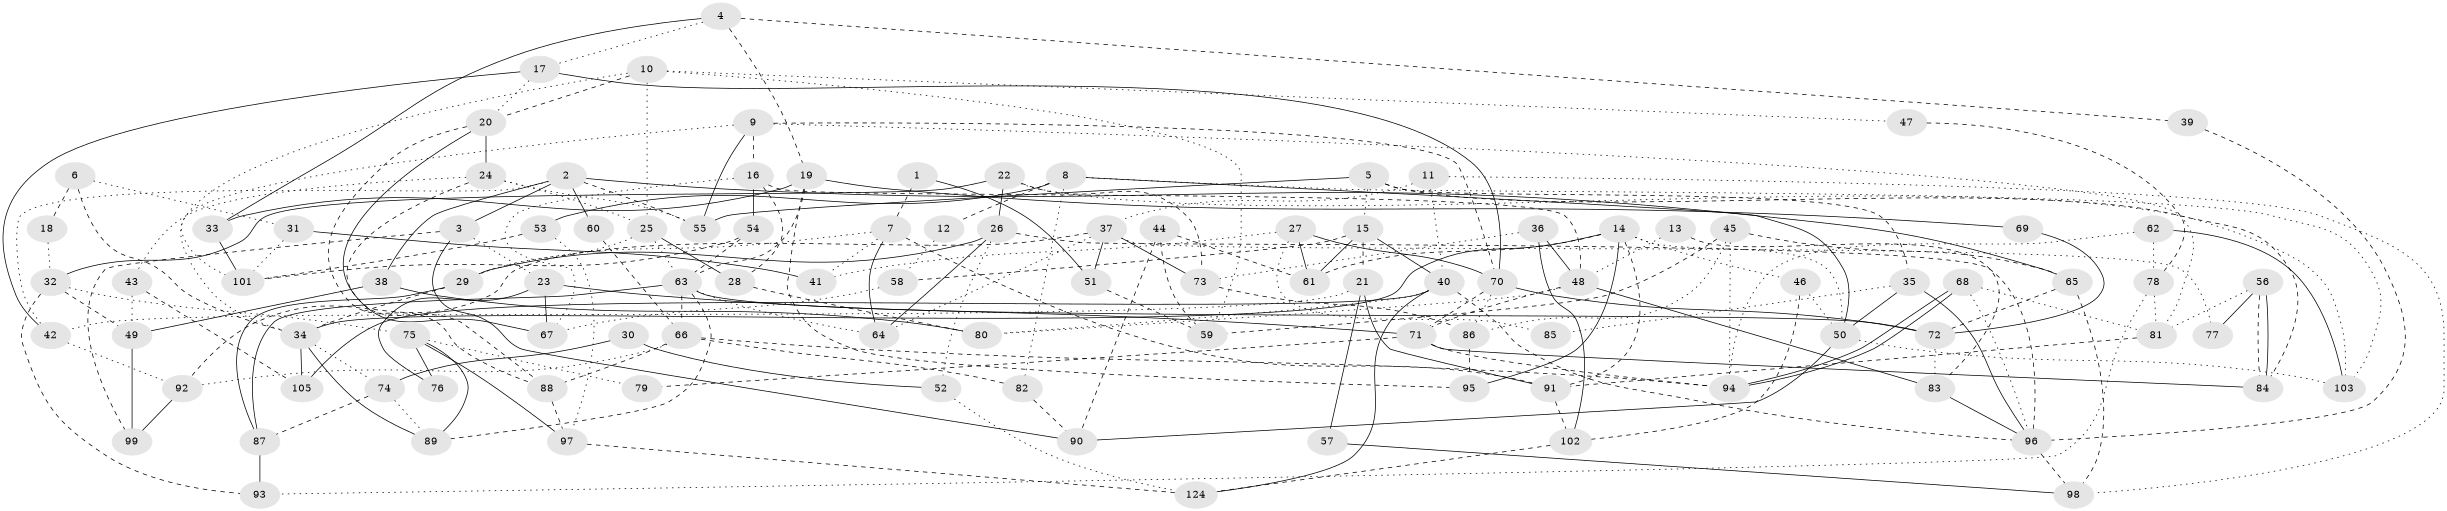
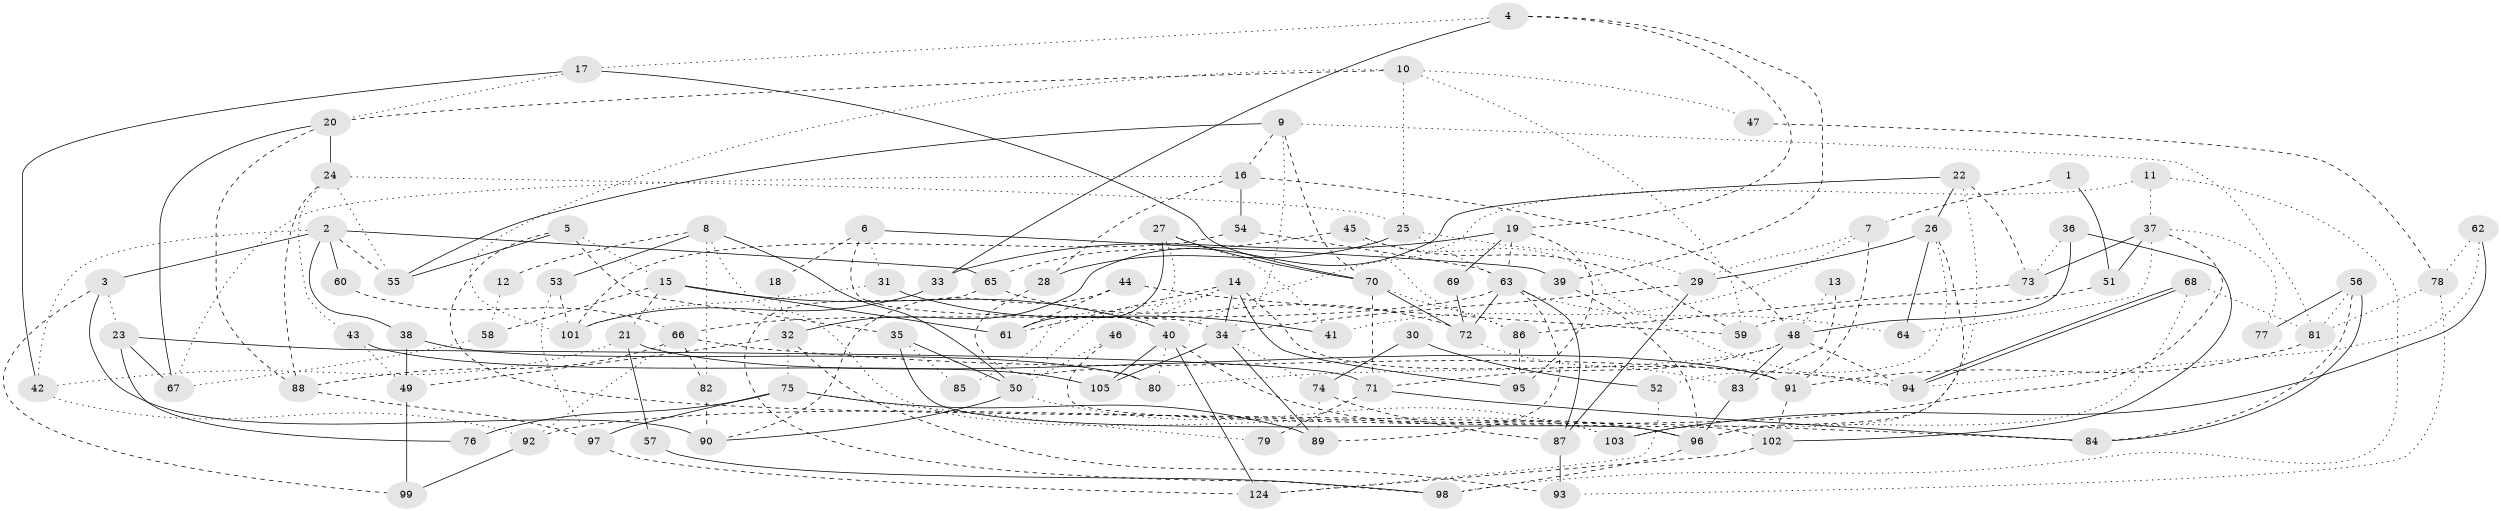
edge "6" -- "39": added
edge "7" -- "64": removed
edge "43" -- "105": style dashed -> solid
edge "71" -- "94": now "48" -- "94"
